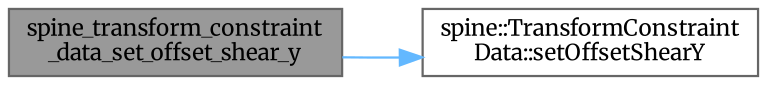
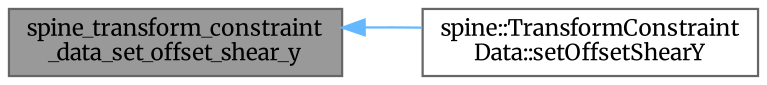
edge "spine_transform_constraint _data_set_offset_shear_y" -> "spine::TransformConstraint Data::setOffsetShearY": reversed
